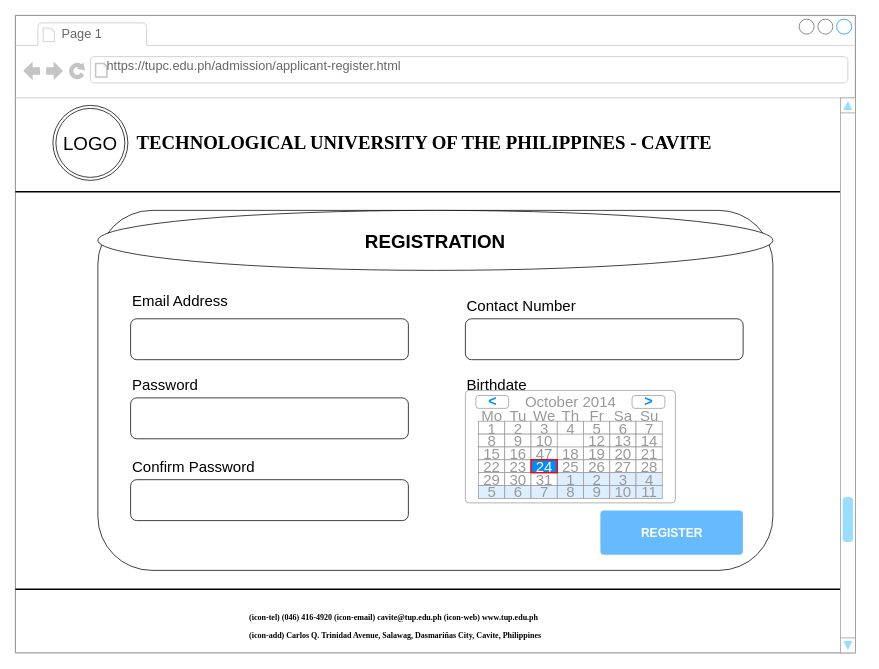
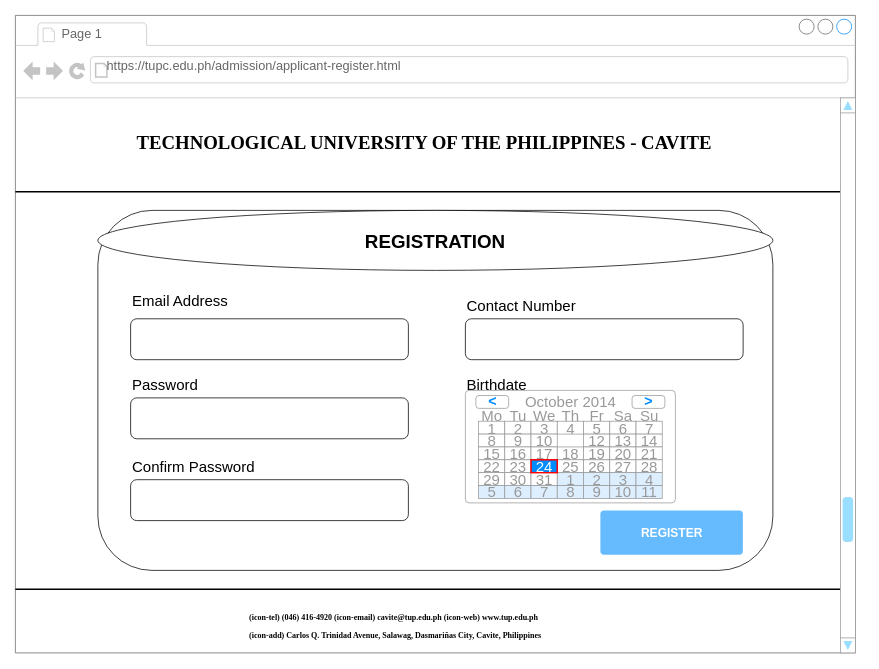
node "LOGO": removed
node "47": label "47" -> "17"
